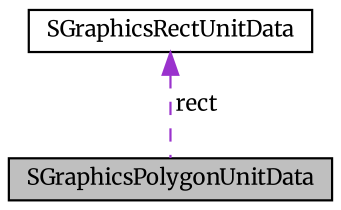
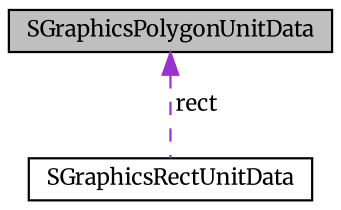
edge "SGraphicsPolygonUnitData" -> "SGraphicsRectUnitData": reversed
